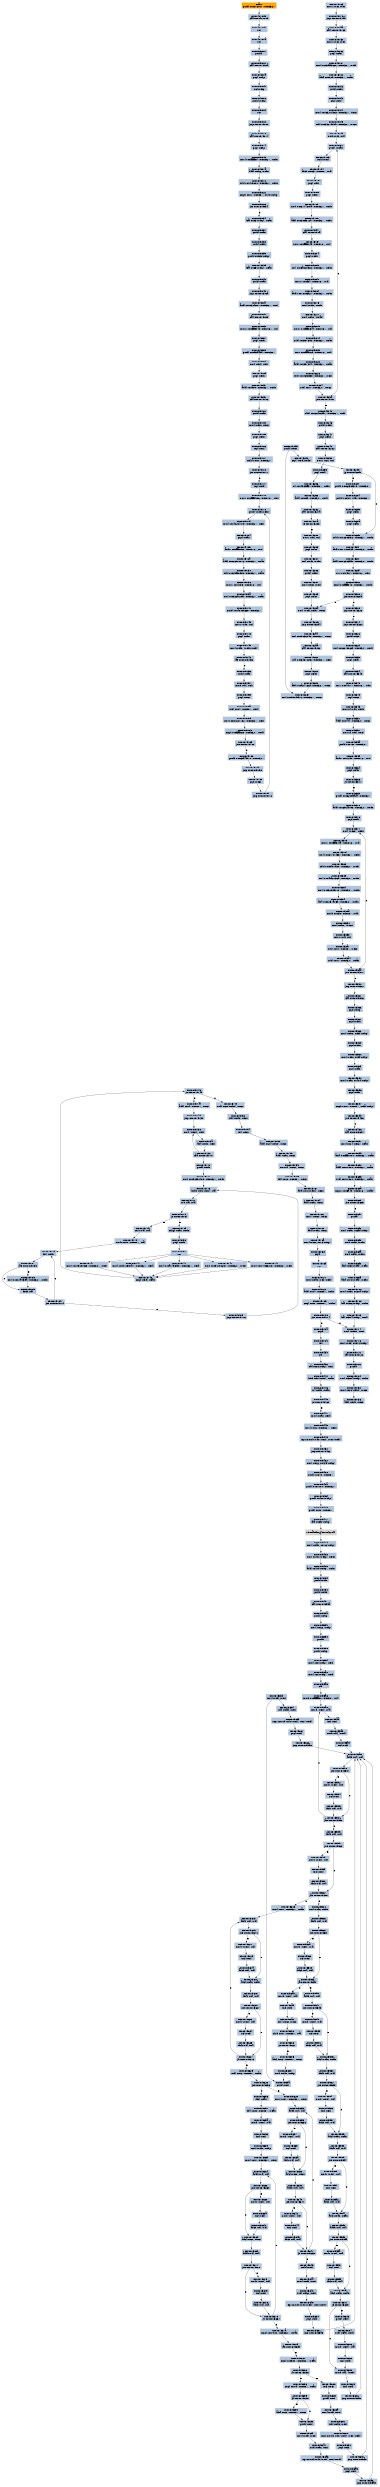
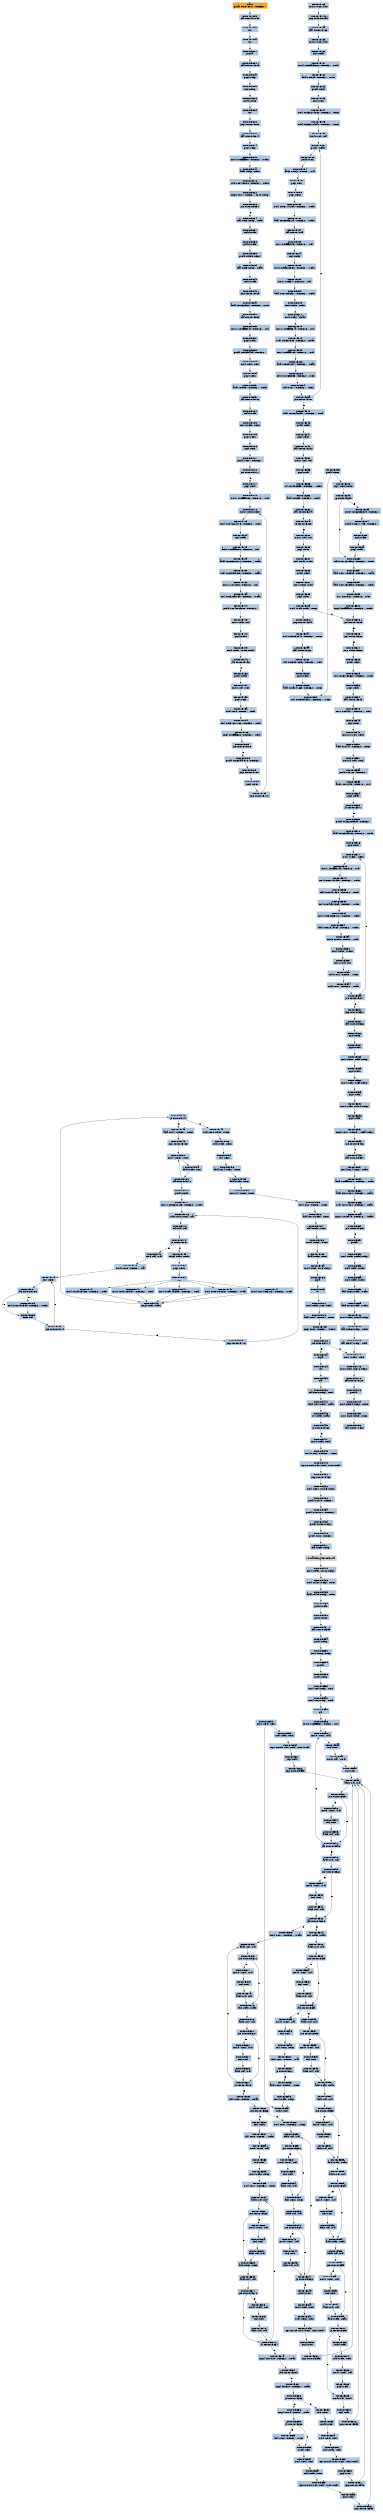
edge "0x00815308 jne 0x0081528a" -> "0x0081528a movl (%edi,%edx), %ecx": reversed
